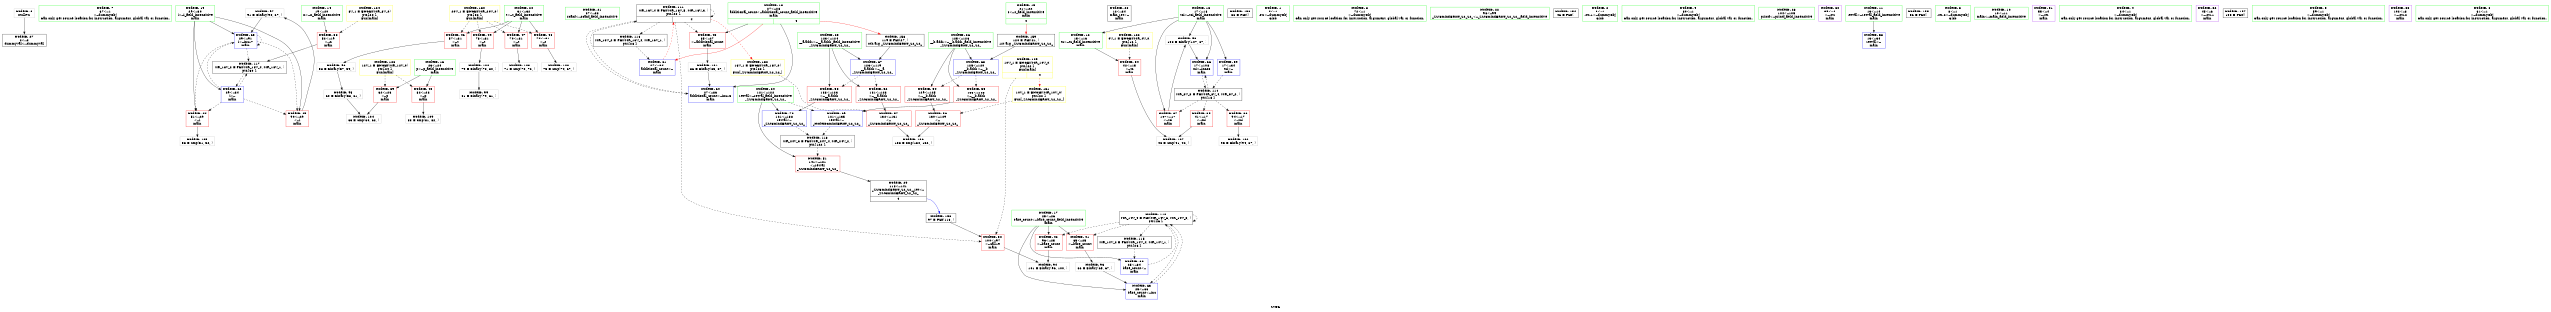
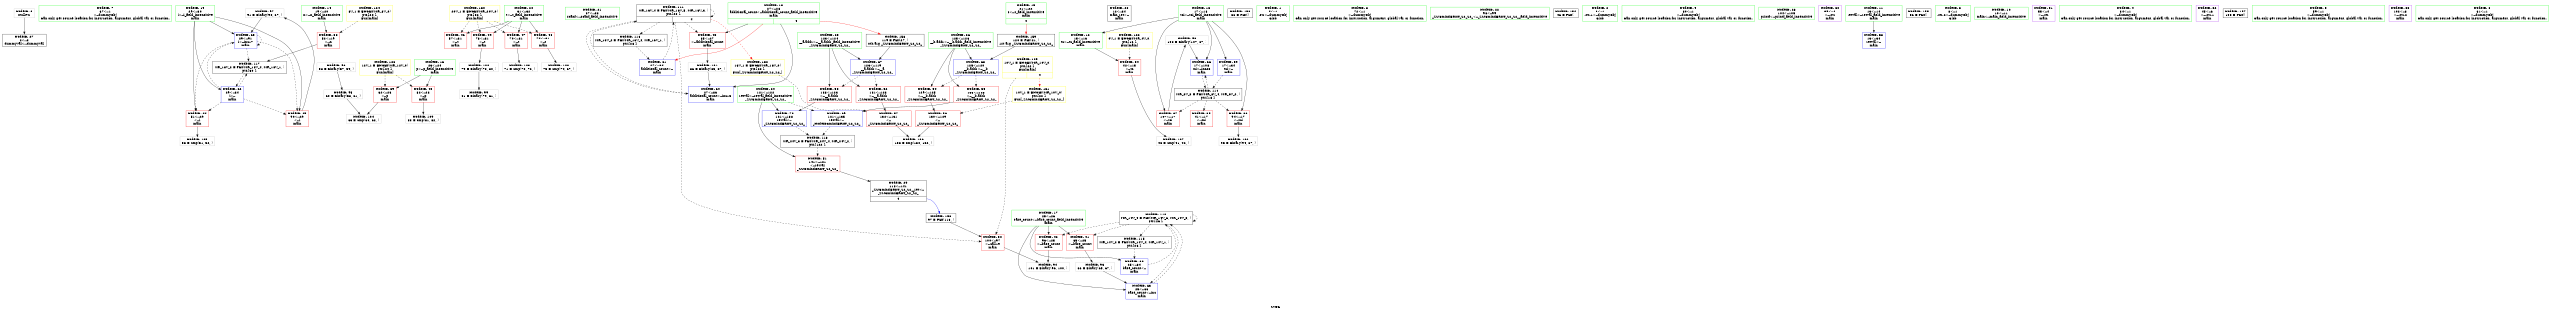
edge "NodeID: 13" -> "NodeID: 98": now "NodeID: 13" -> "NodeID: 36"
edge "NodeID: 61" -> "NodeID: 111": color red -> black
edge "NodeID: 46" -> "NodeID: 96": removed
edge "NodeID: 35" -> "NodeID: 107": removed
